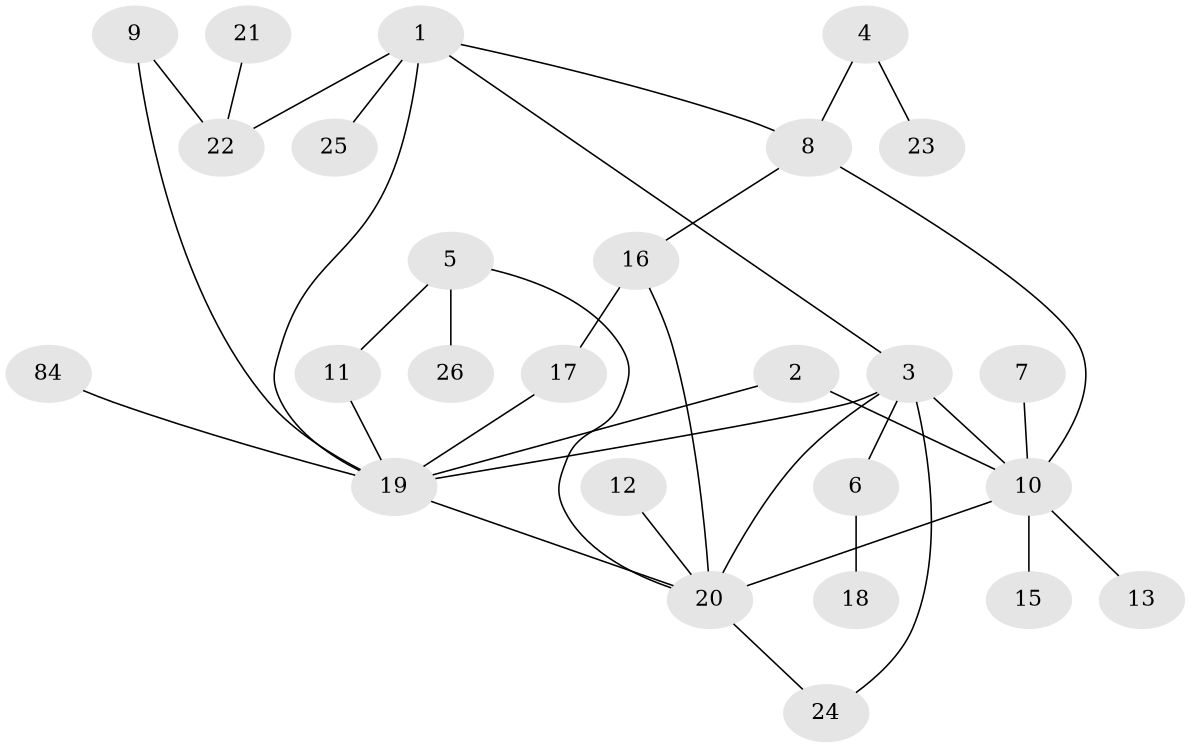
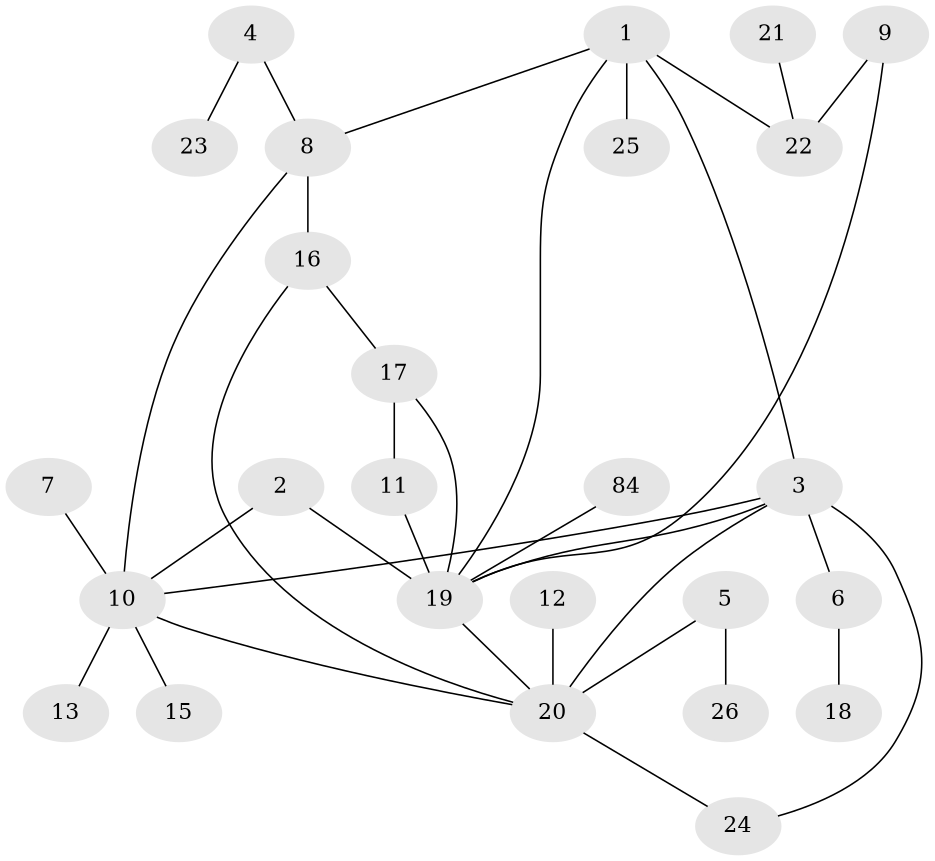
edge "5" -- "11": now "17" -- "11"
